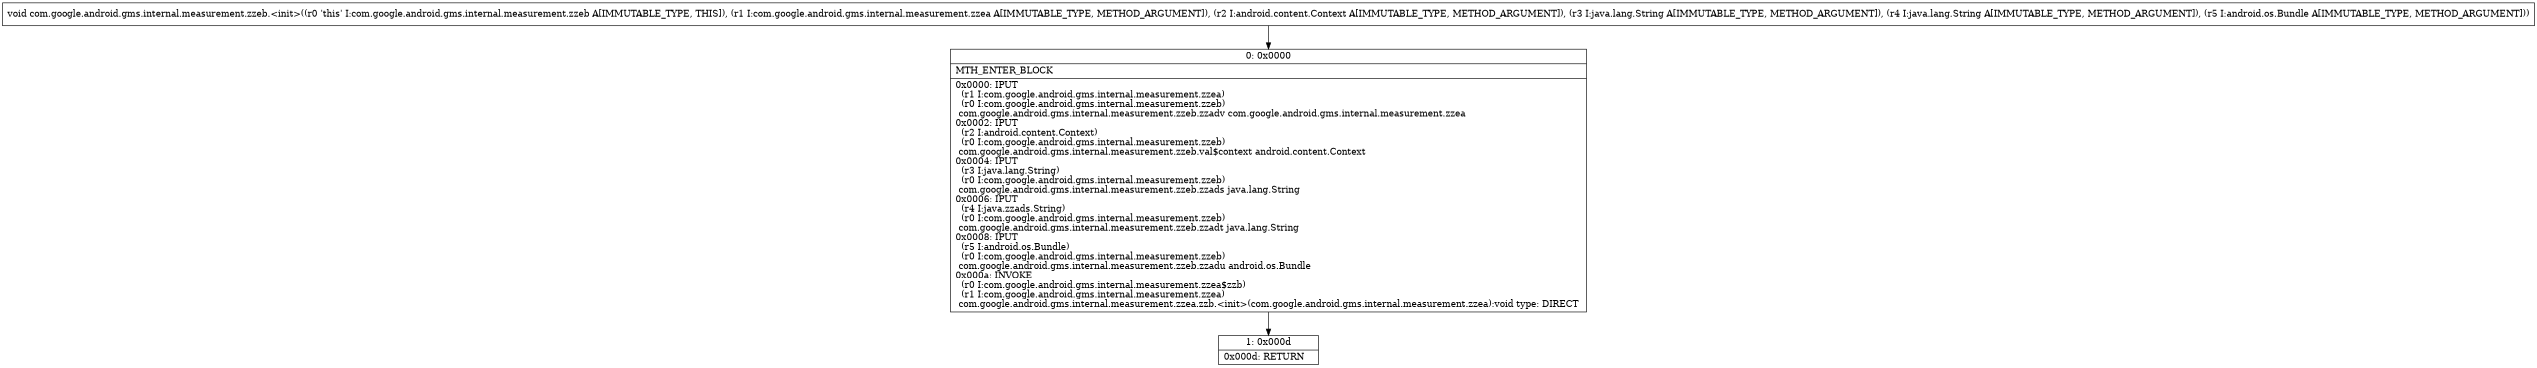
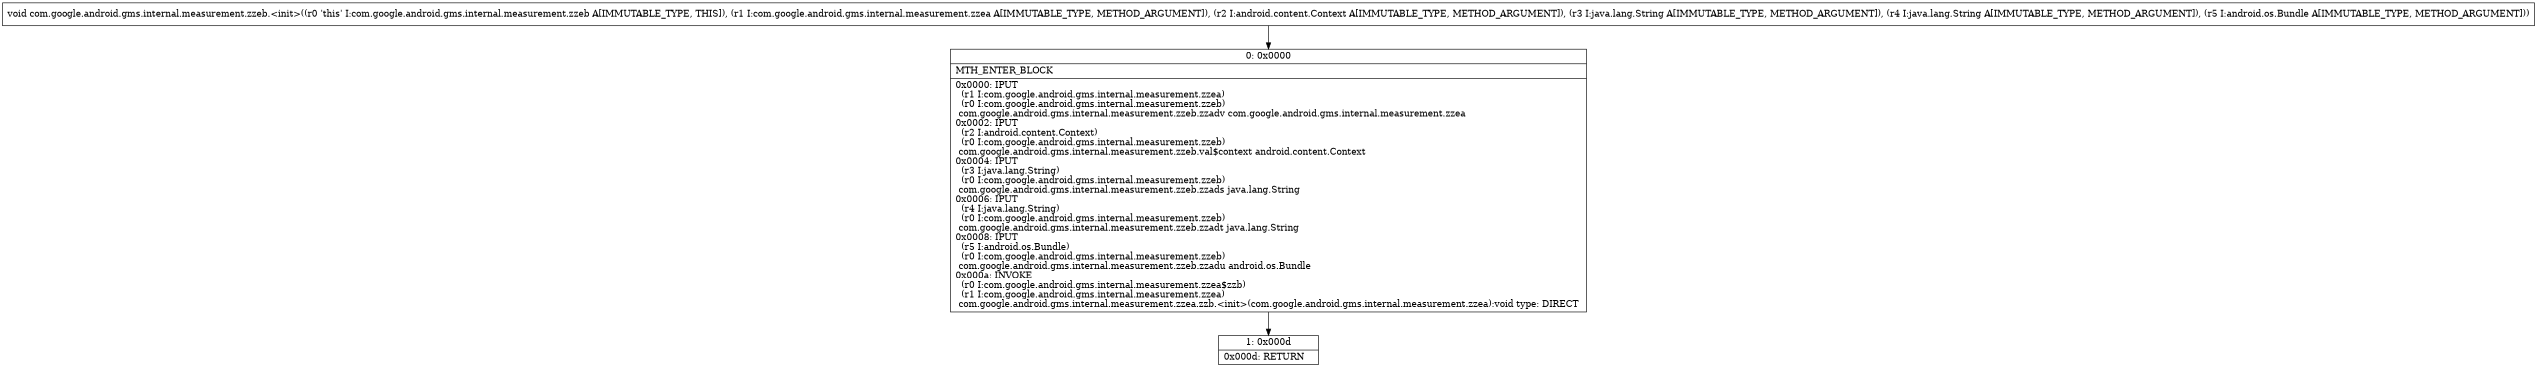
node "0: 0x0000": text "(r4 I:java.zzads.String)" -> "(r4 I:java.lang.String)"
